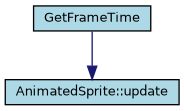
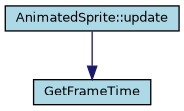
edge "GetFrameTime" -> "AnimatedSprite::update": reversed
